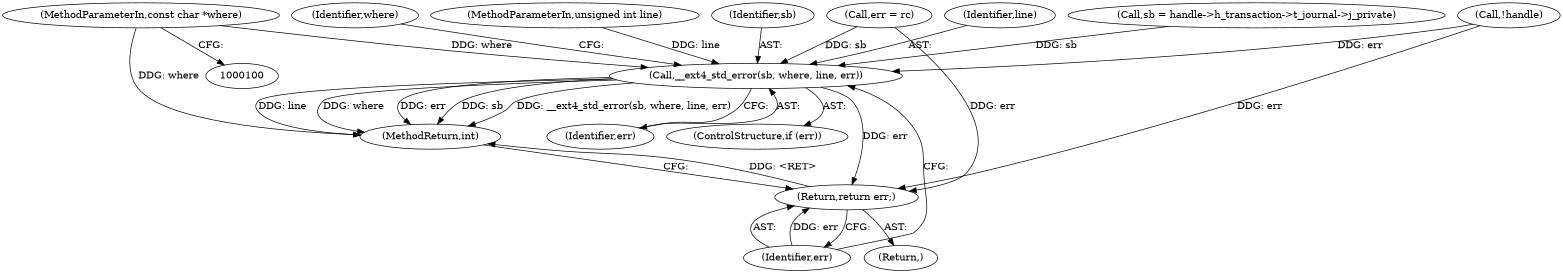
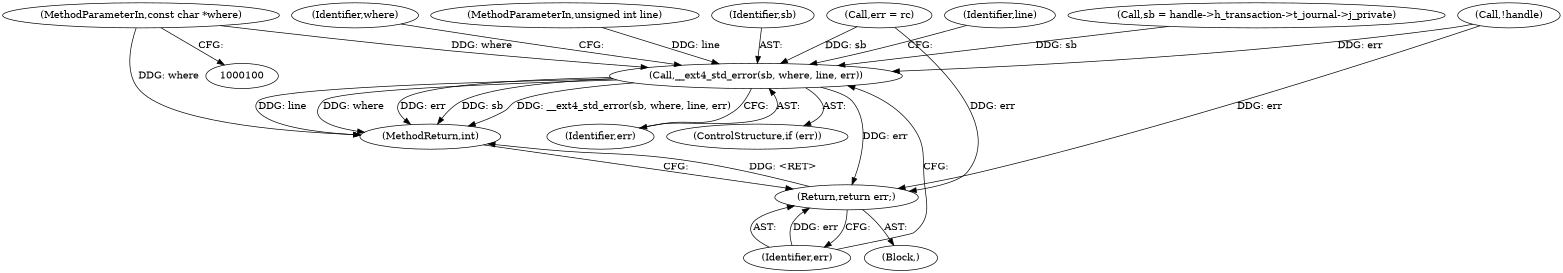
edge "(Identifier,line)" -> "(Call,__ext4_std_error(sb, where, line, err))": label "AST: " -> "CFG: "
node "(Return,)": label "(Return,)" -> "(Block,)"
